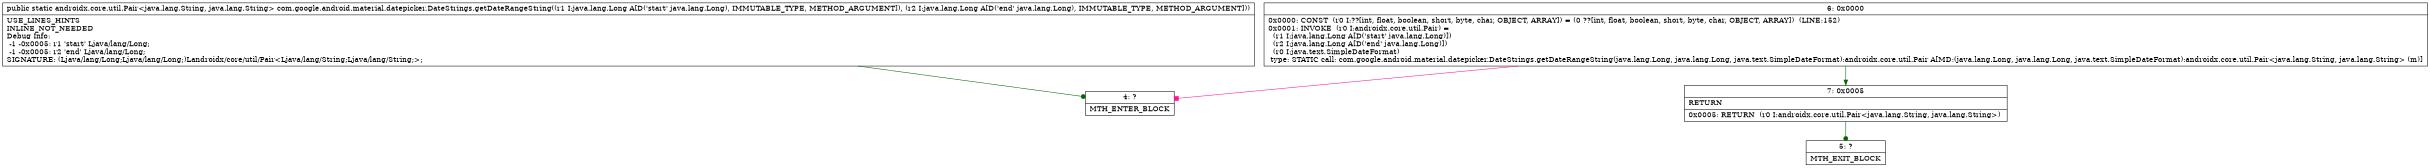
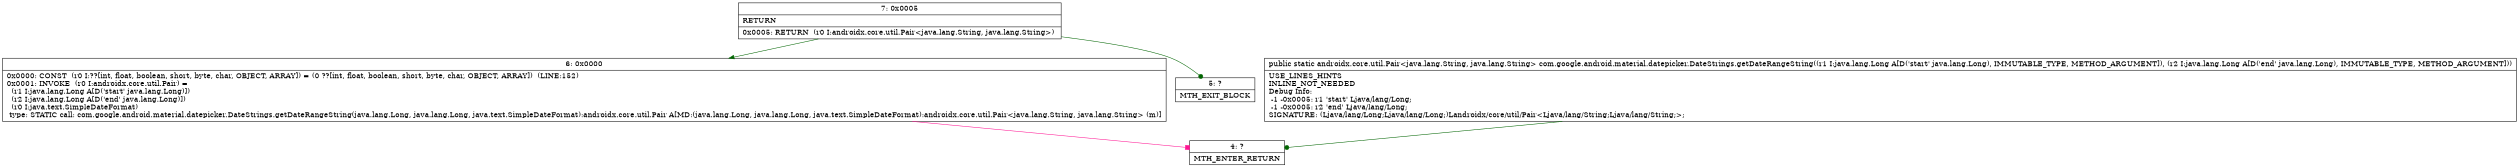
edge "6: 0x0000" -> "7: 0x0005": reversed
node "4: ?": text "MTH_ENTER_BLOCK" -> "MTH_ENTER_RETURN"
